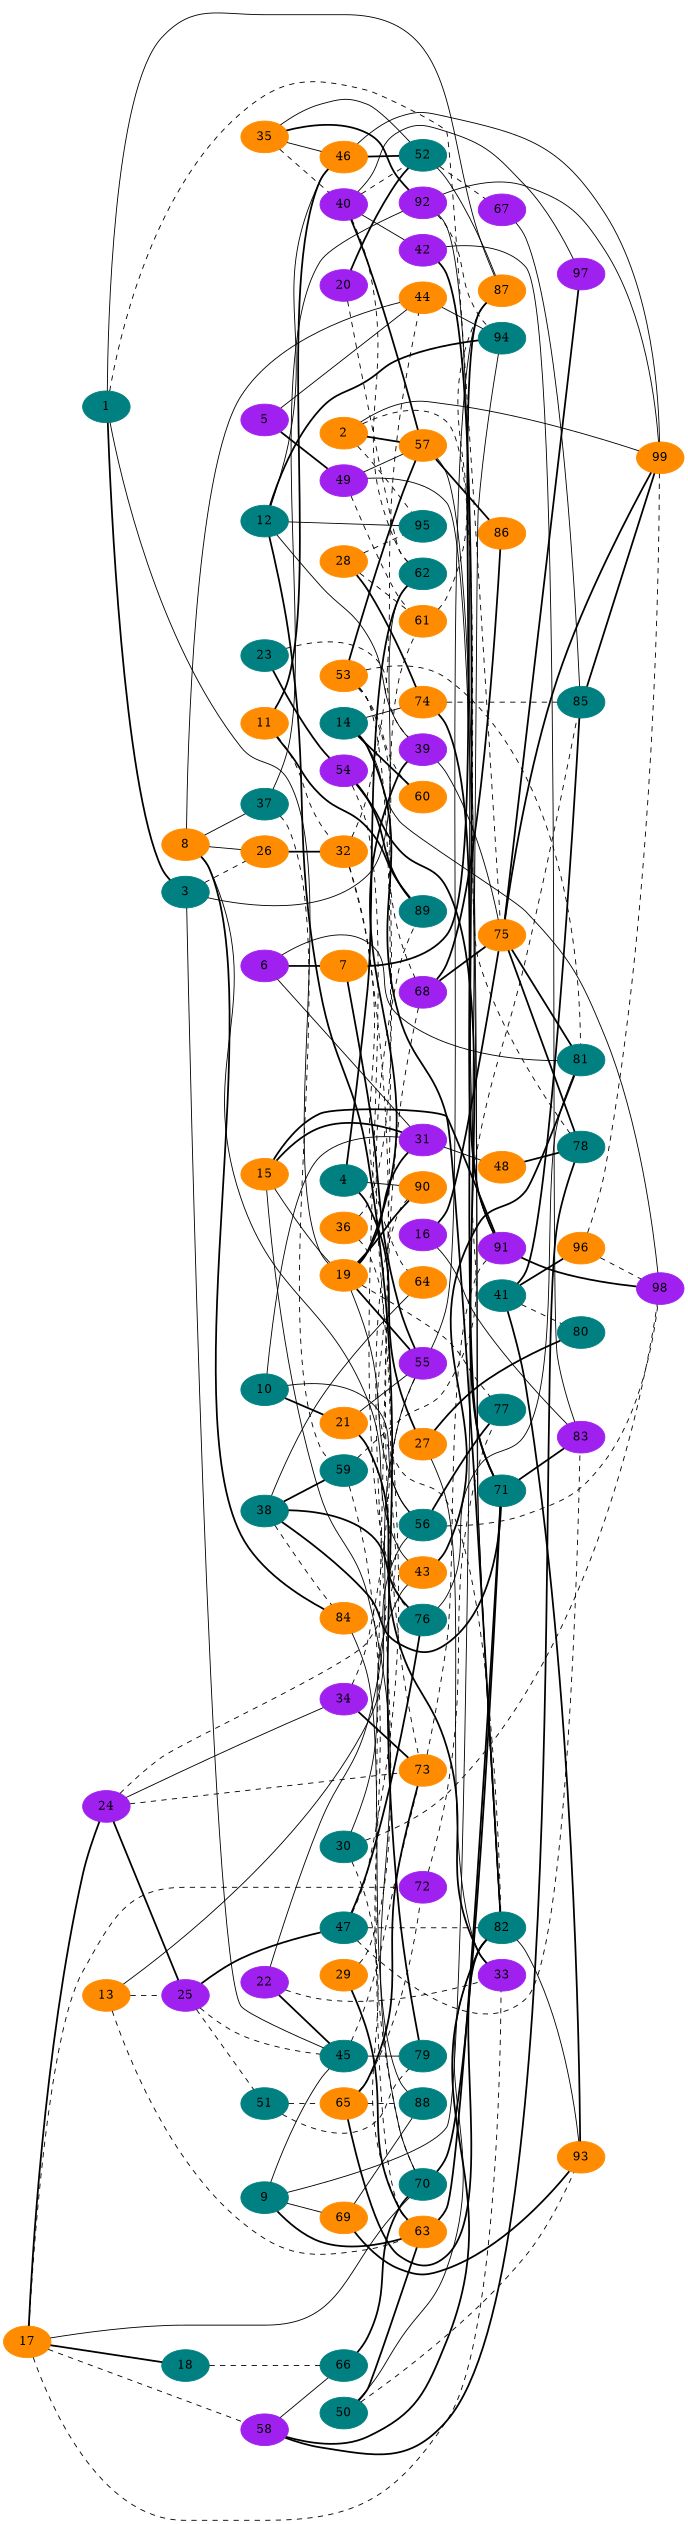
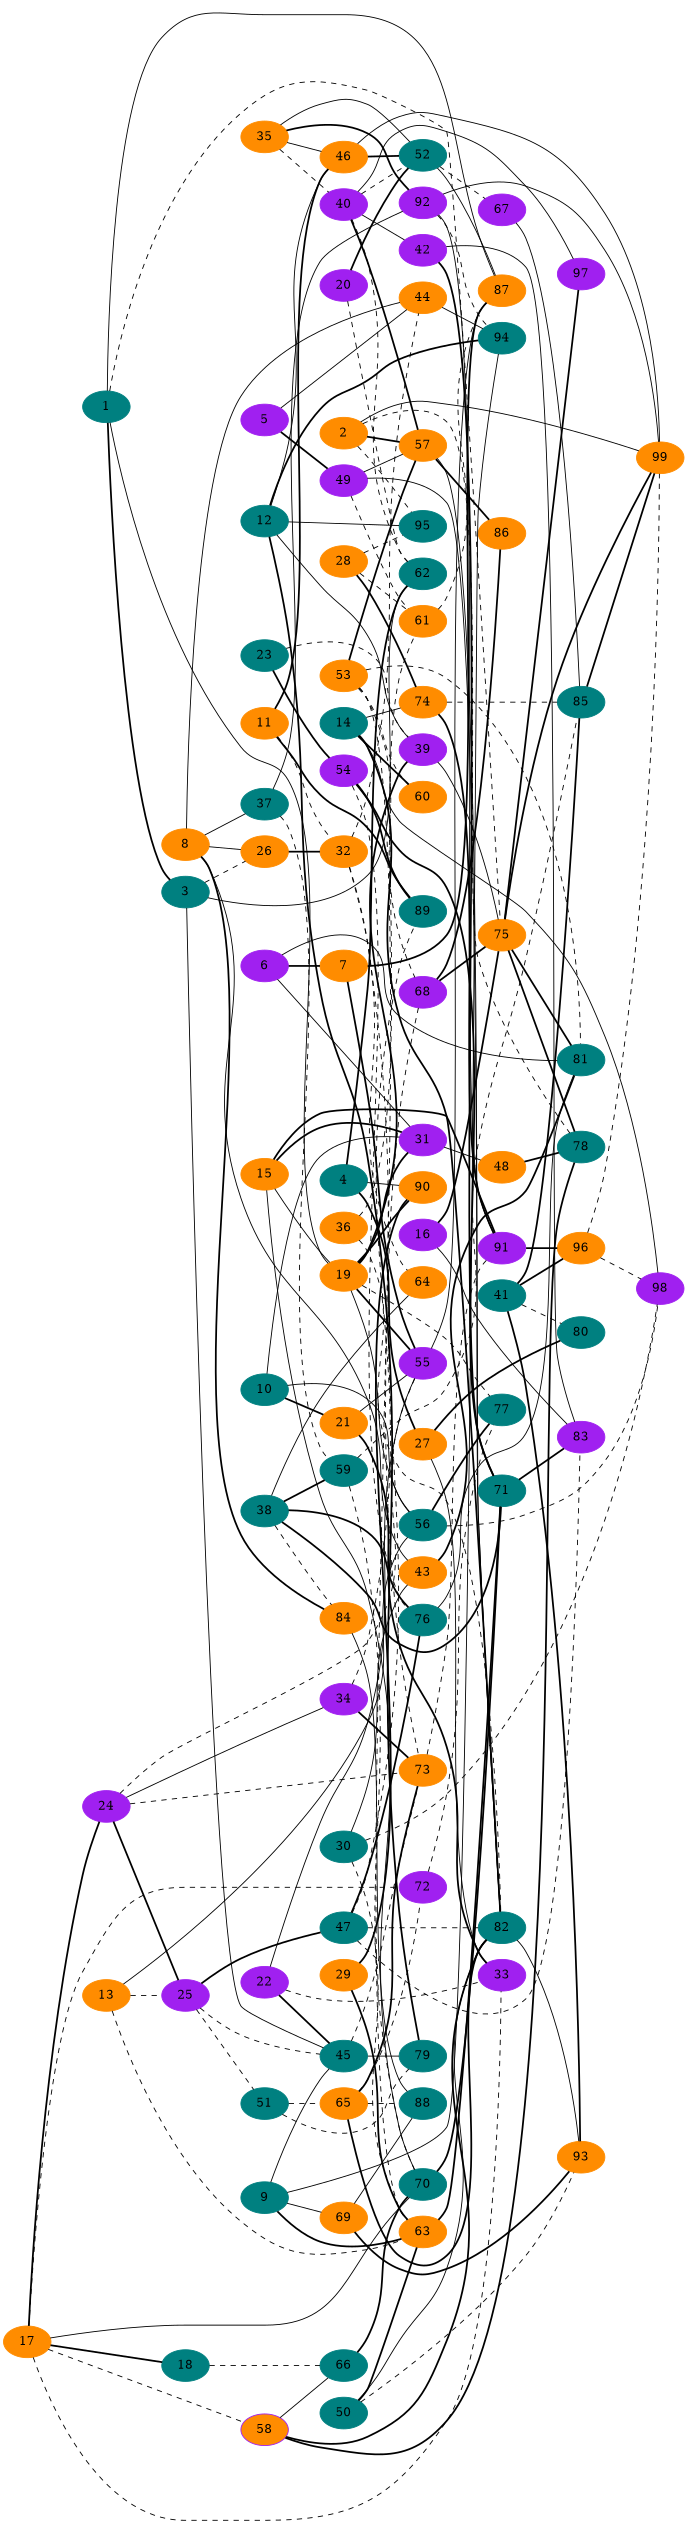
edge "91" -- "98": now "91" -- "96"
edge "90" -- "29": style dashed -> bold
node "58": fillcolor purple -> darkorange
